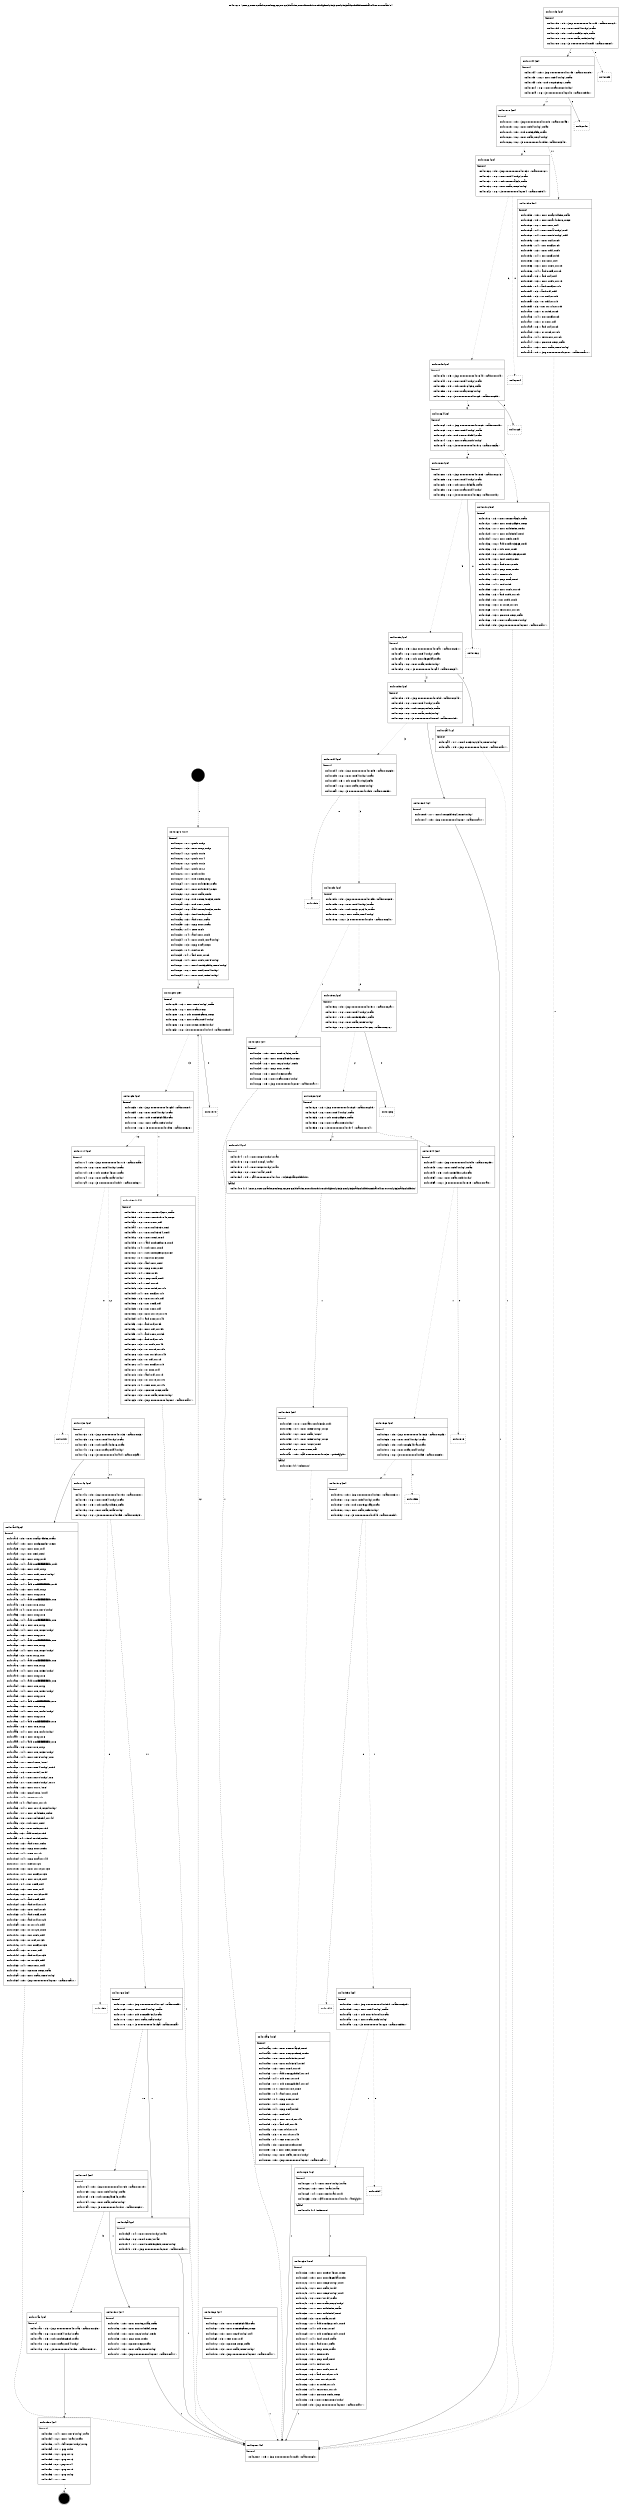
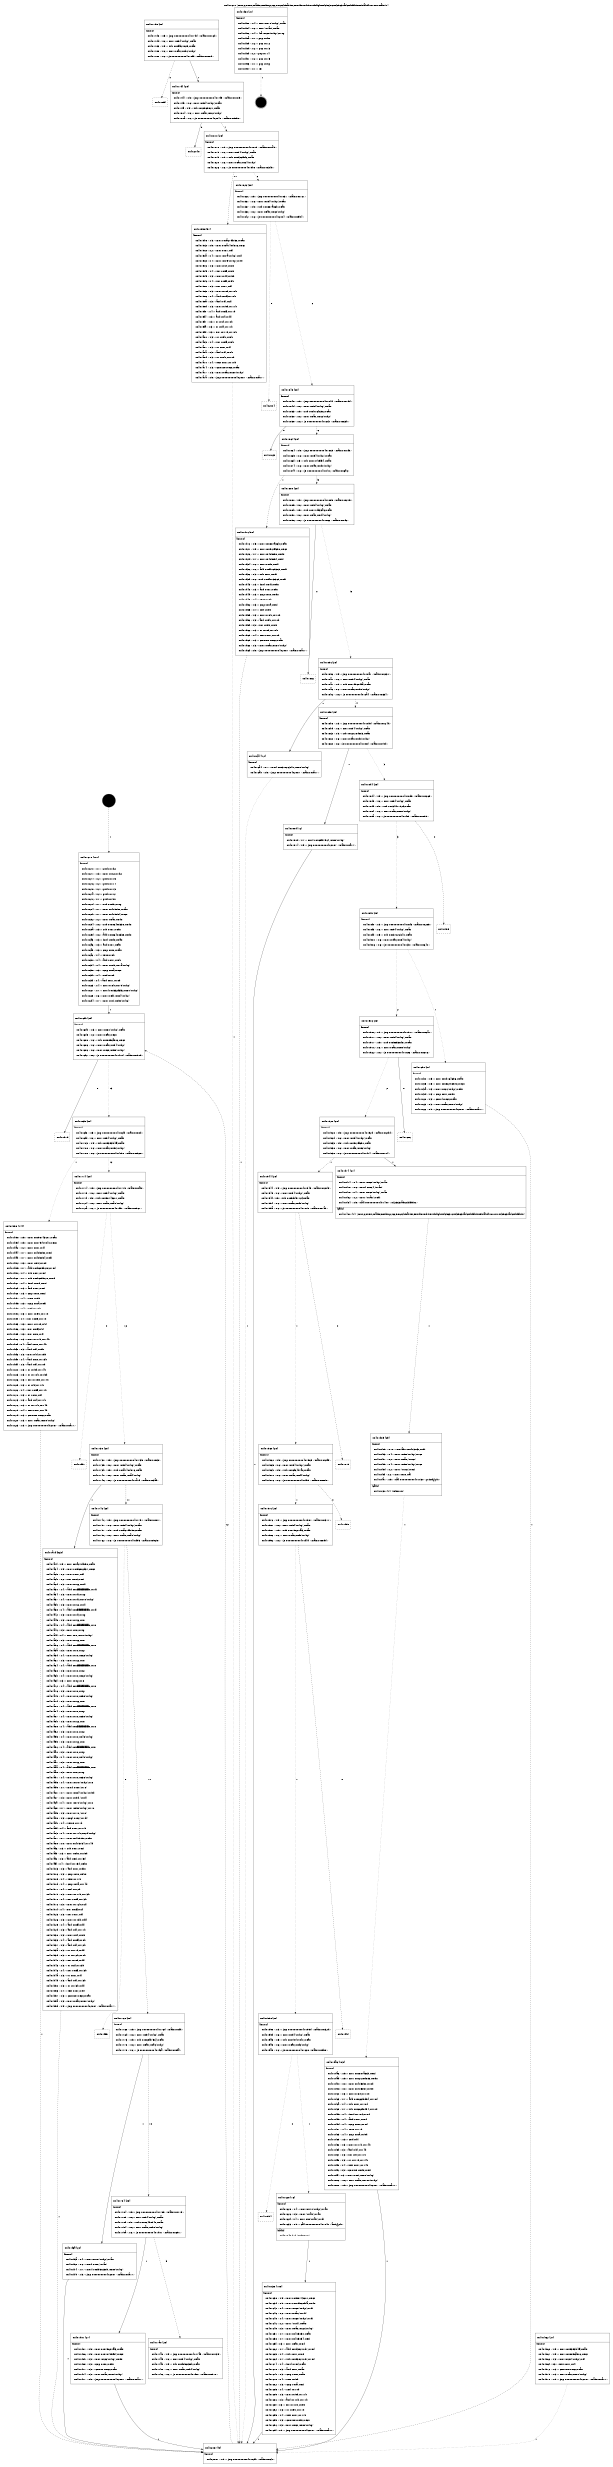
edge "0x4017a0 [28]" -> "0x401f80 [21]": removed, label "1"
